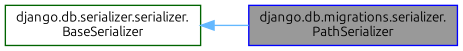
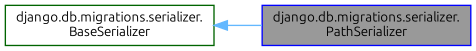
node "django.db.serializer.serializer. BaseSerializer": label "django.db.serializer.serializer. BaseSerializer" -> "django.db.migrations.serializer. BaseSerializer"
